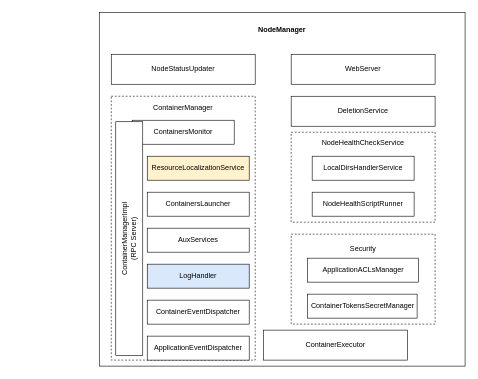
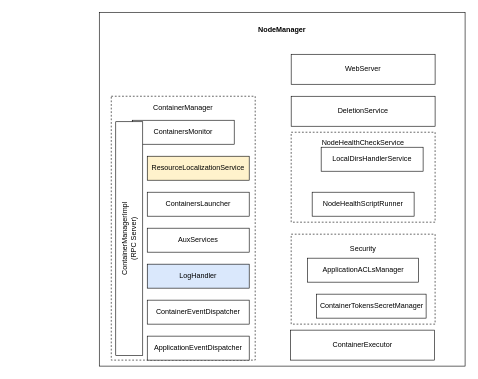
node "NodeStatusUpdater": removed
node "LocalDirsHandlerService": moved (363, 168) -> (372, 159)
node "ContainerTokensSecretManager": moved (363, 306) -> (372, 306)
node "ContainerExecutor": moved (336, 345) -> (363, 345)
